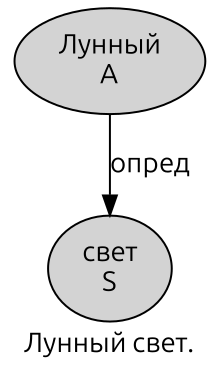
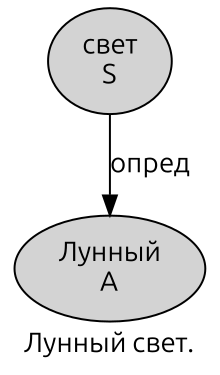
edge "Лунный A" -> "свет S": reversed
